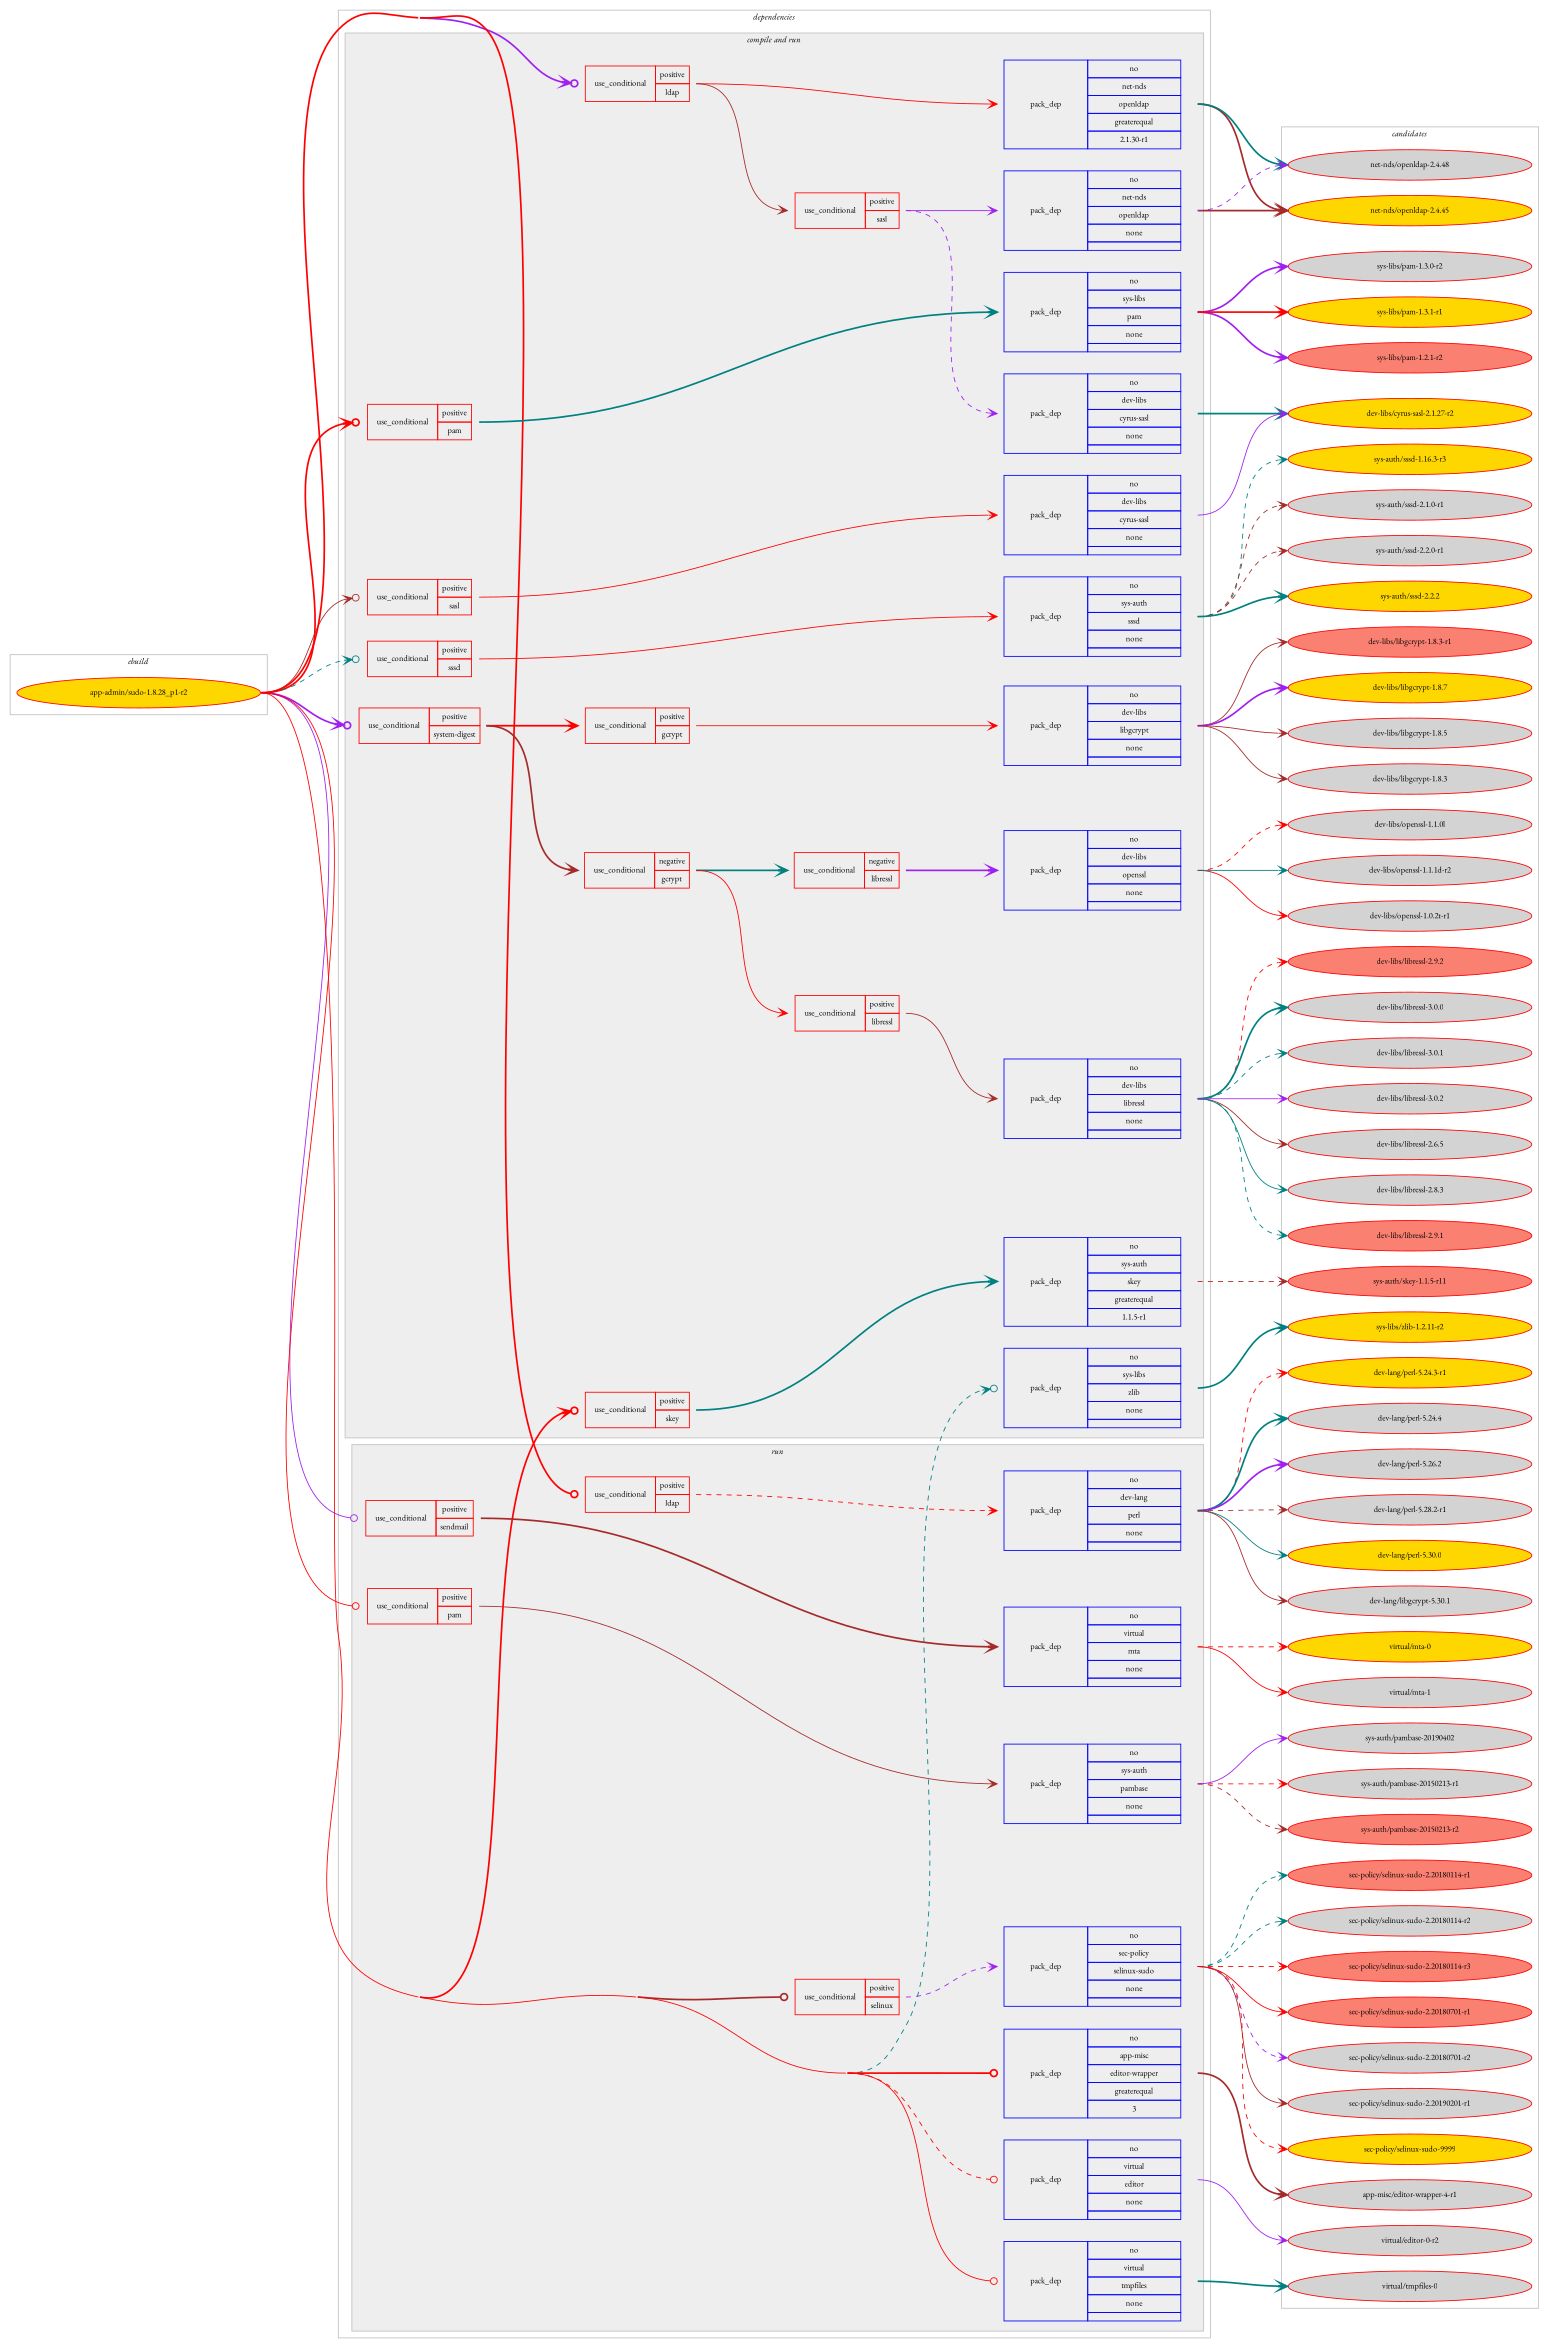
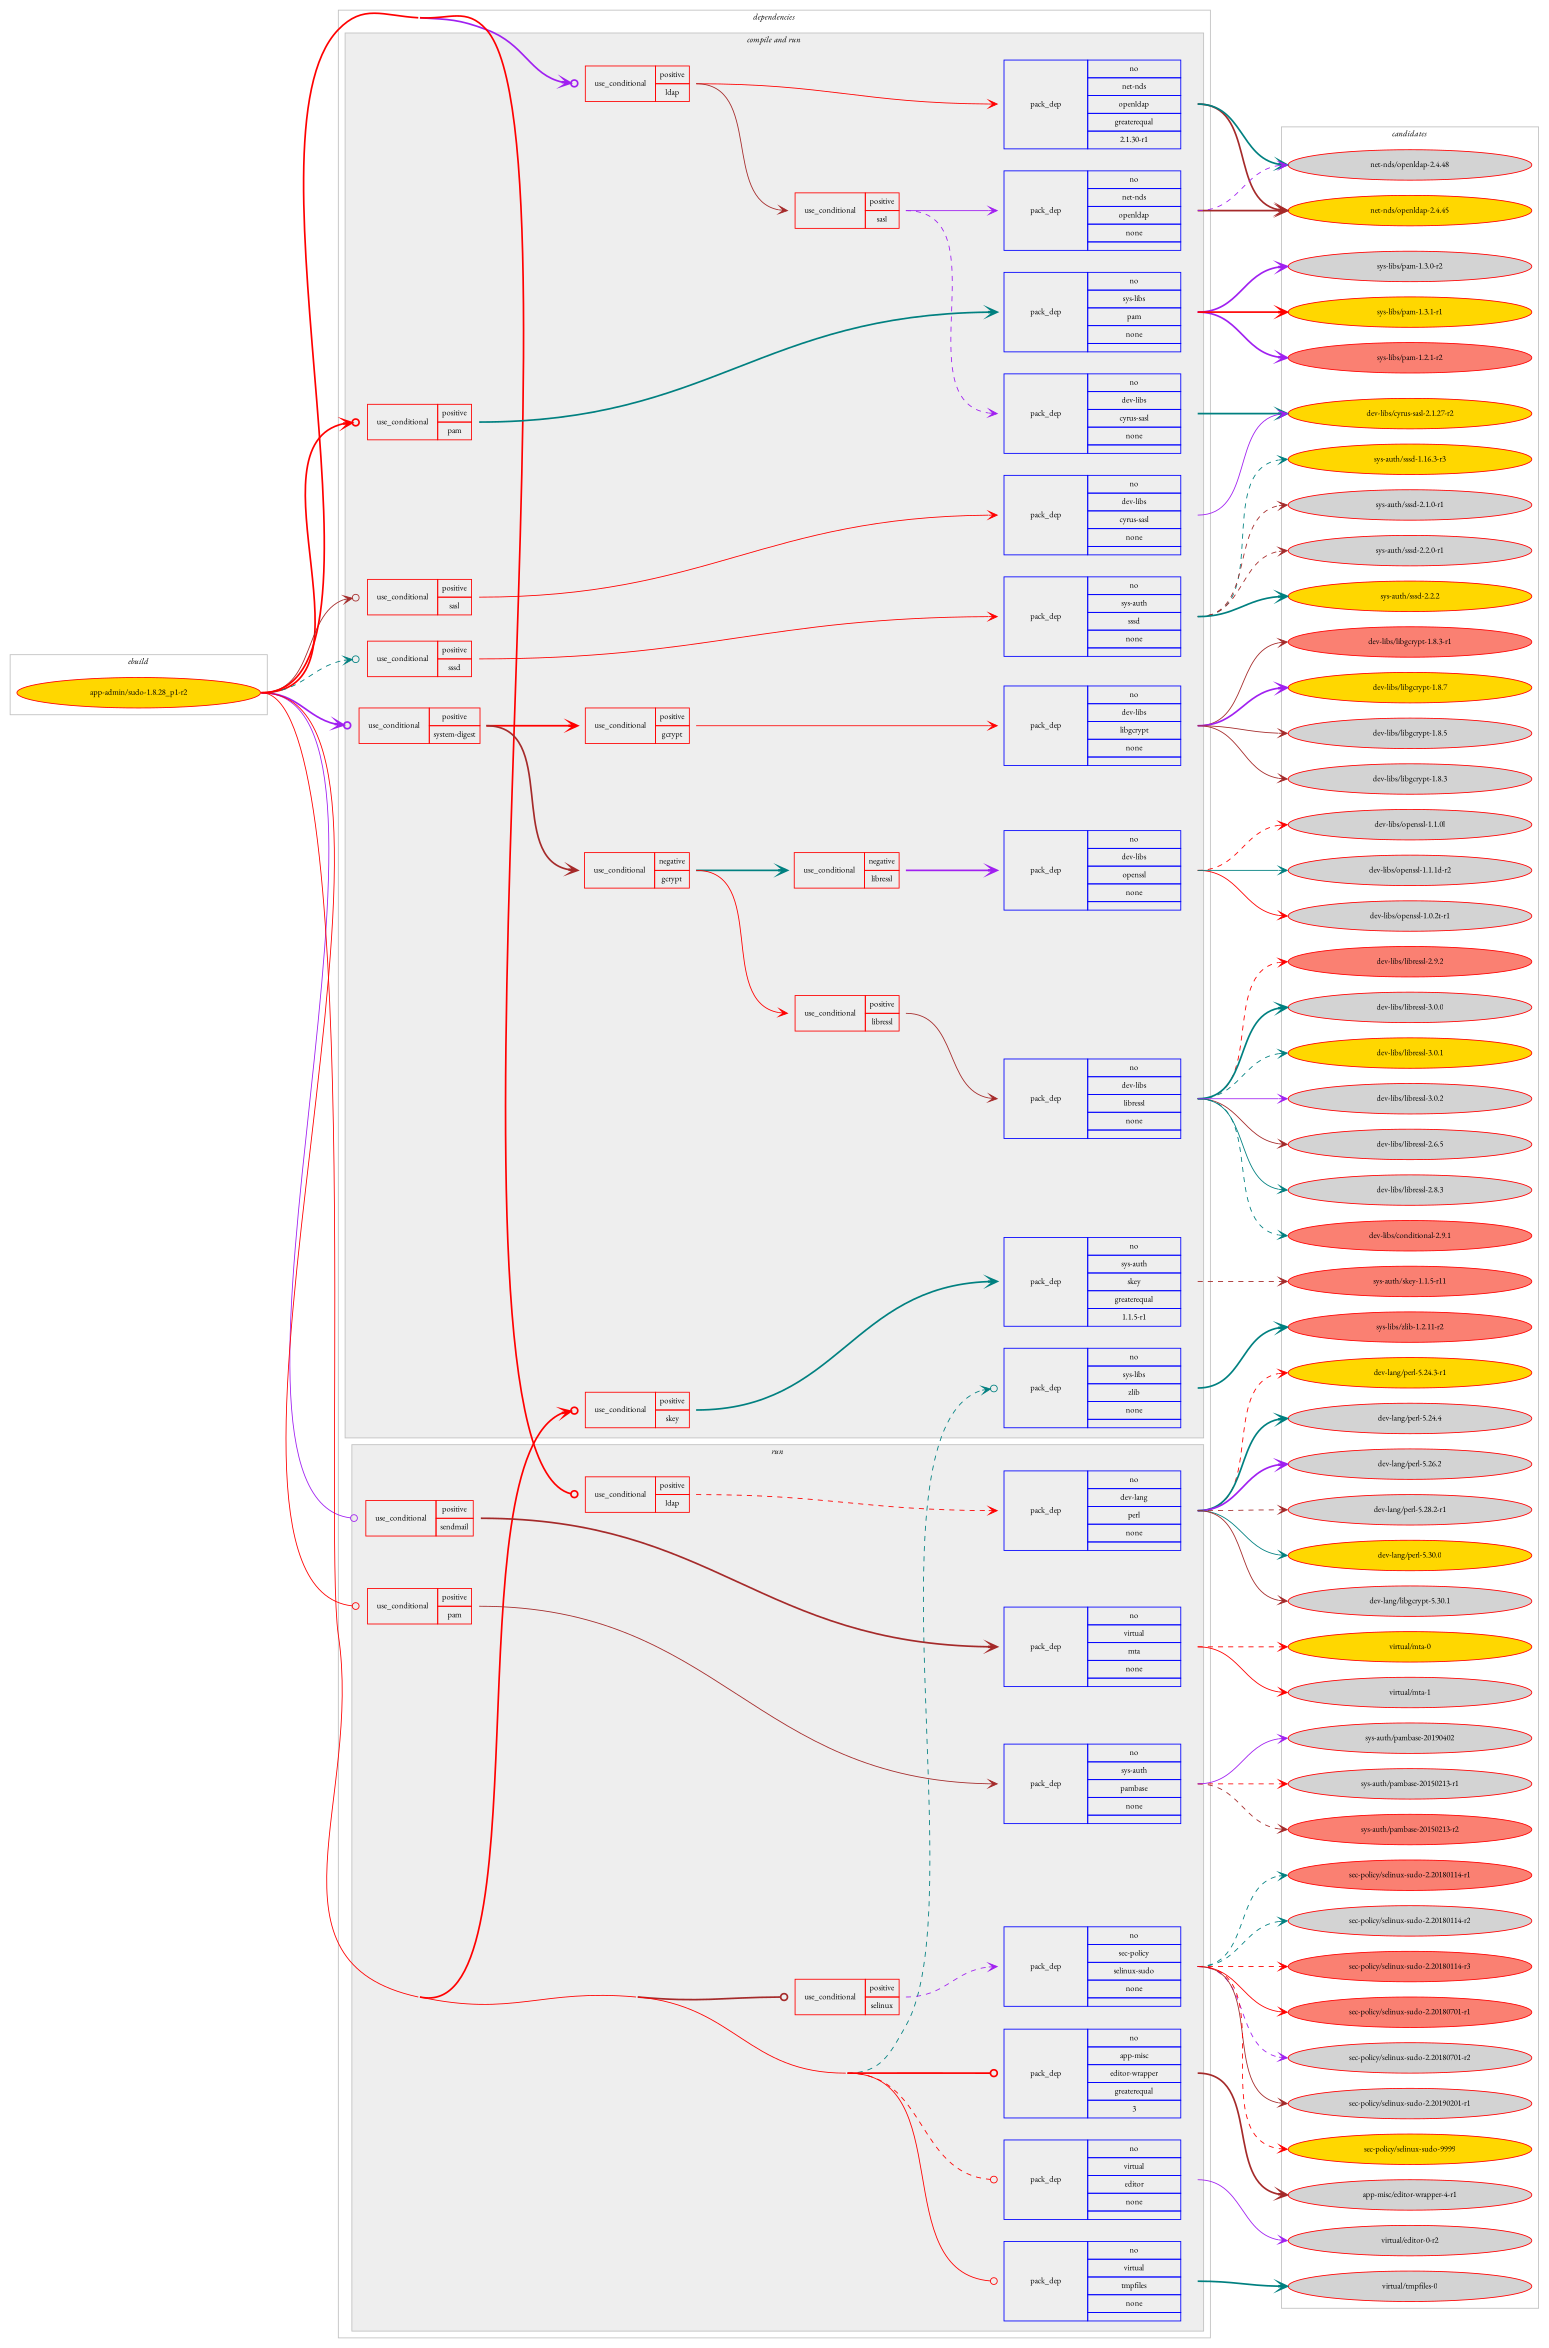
node "dev-libs/libressl-3.0.1": fillcolor lightgrey -> gold
node "dev-libs/libressl-2.9.1": label "dev-libs/libressl-2.9.1" -> "dev-libs/conditional-2.9.1"
node "sys-libs/zlib-1.2.11-r2": fillcolor gold -> salmon
